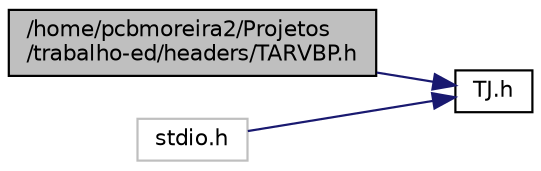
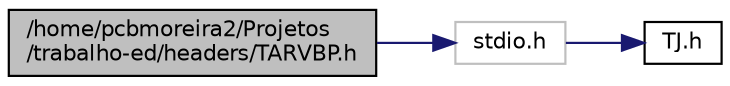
edge "/home/pcbmoreira2/Projetos /trabalho-ed/headers/TARVBP.h" -> "TJ.h": now "/home/pcbmoreira2/Projetos /trabalho-ed/headers/TARVBP.h" -> "stdio.h"
